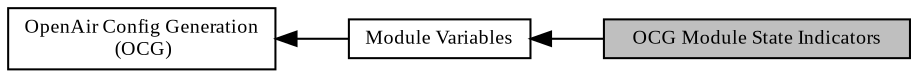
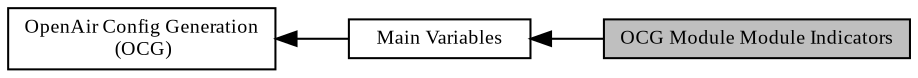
node "Module Variables": label "Module Variables" -> "Main Variables"
node "OCG Module State Indicators": label "OCG Module State Indicators" -> "OCG Module Module Indicators"
